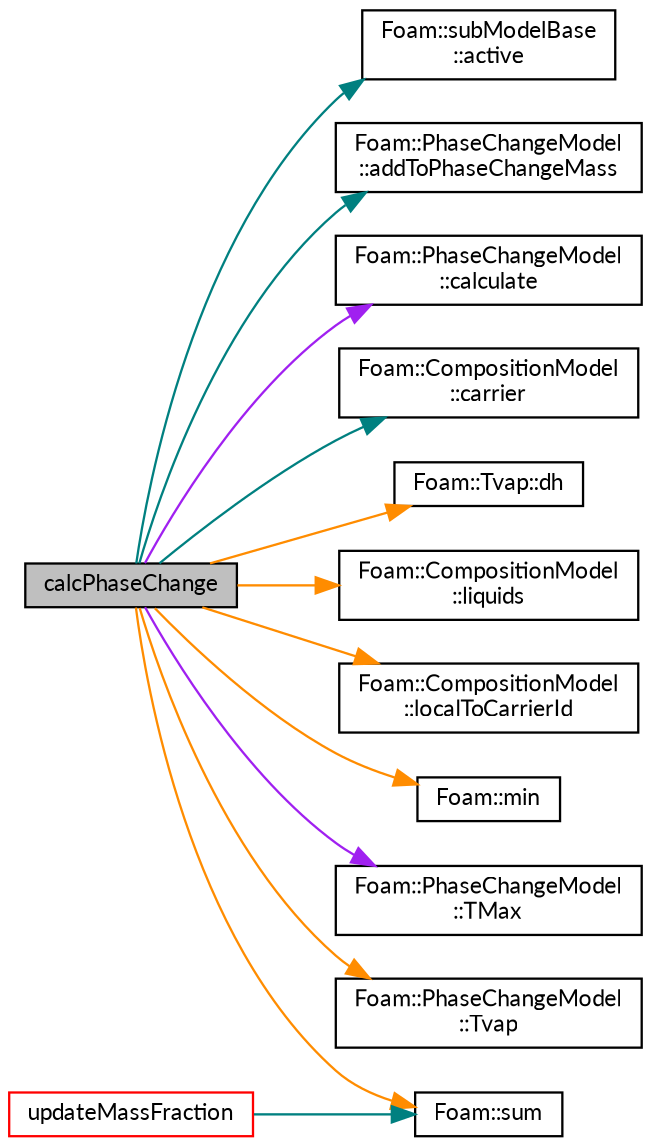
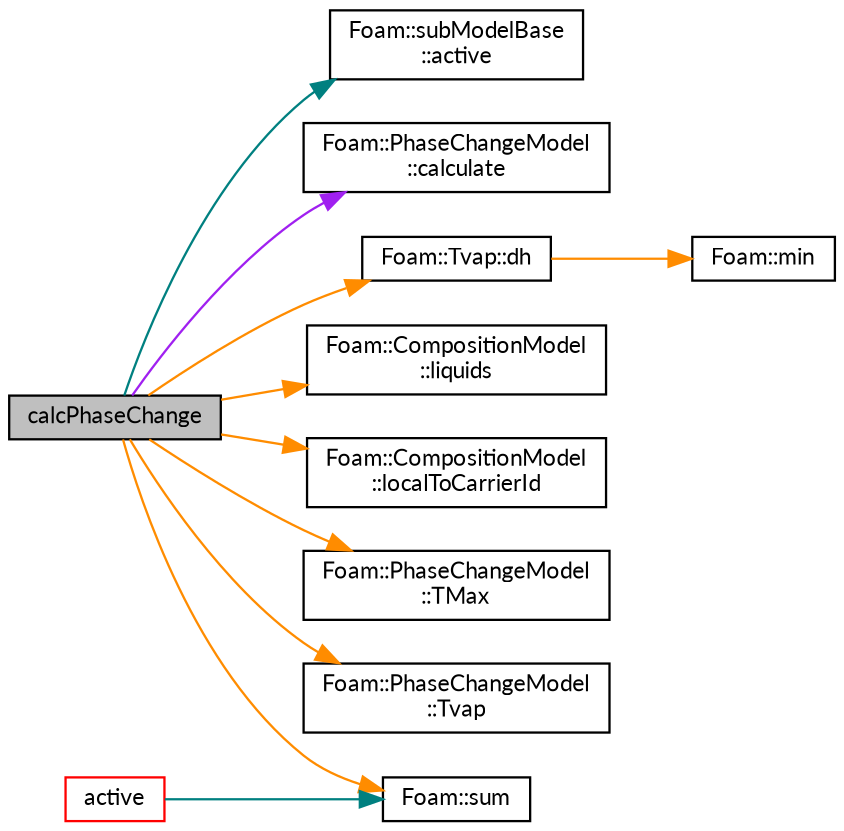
node "Foam::PhaseChangeModel ::addToPhaseChangeMass": removed
node "Foam::CompositionModel ::carrier": removed
edge "calcPhaseChange" -> "Foam::min": now "Foam::Tvap::dh" -> "Foam::min"
edge "calcPhaseChange" -> "Foam::PhaseChangeModel ::TMax": color purple -> darkorange
node "updateMassFraction": label "updateMassFraction" -> "active"
